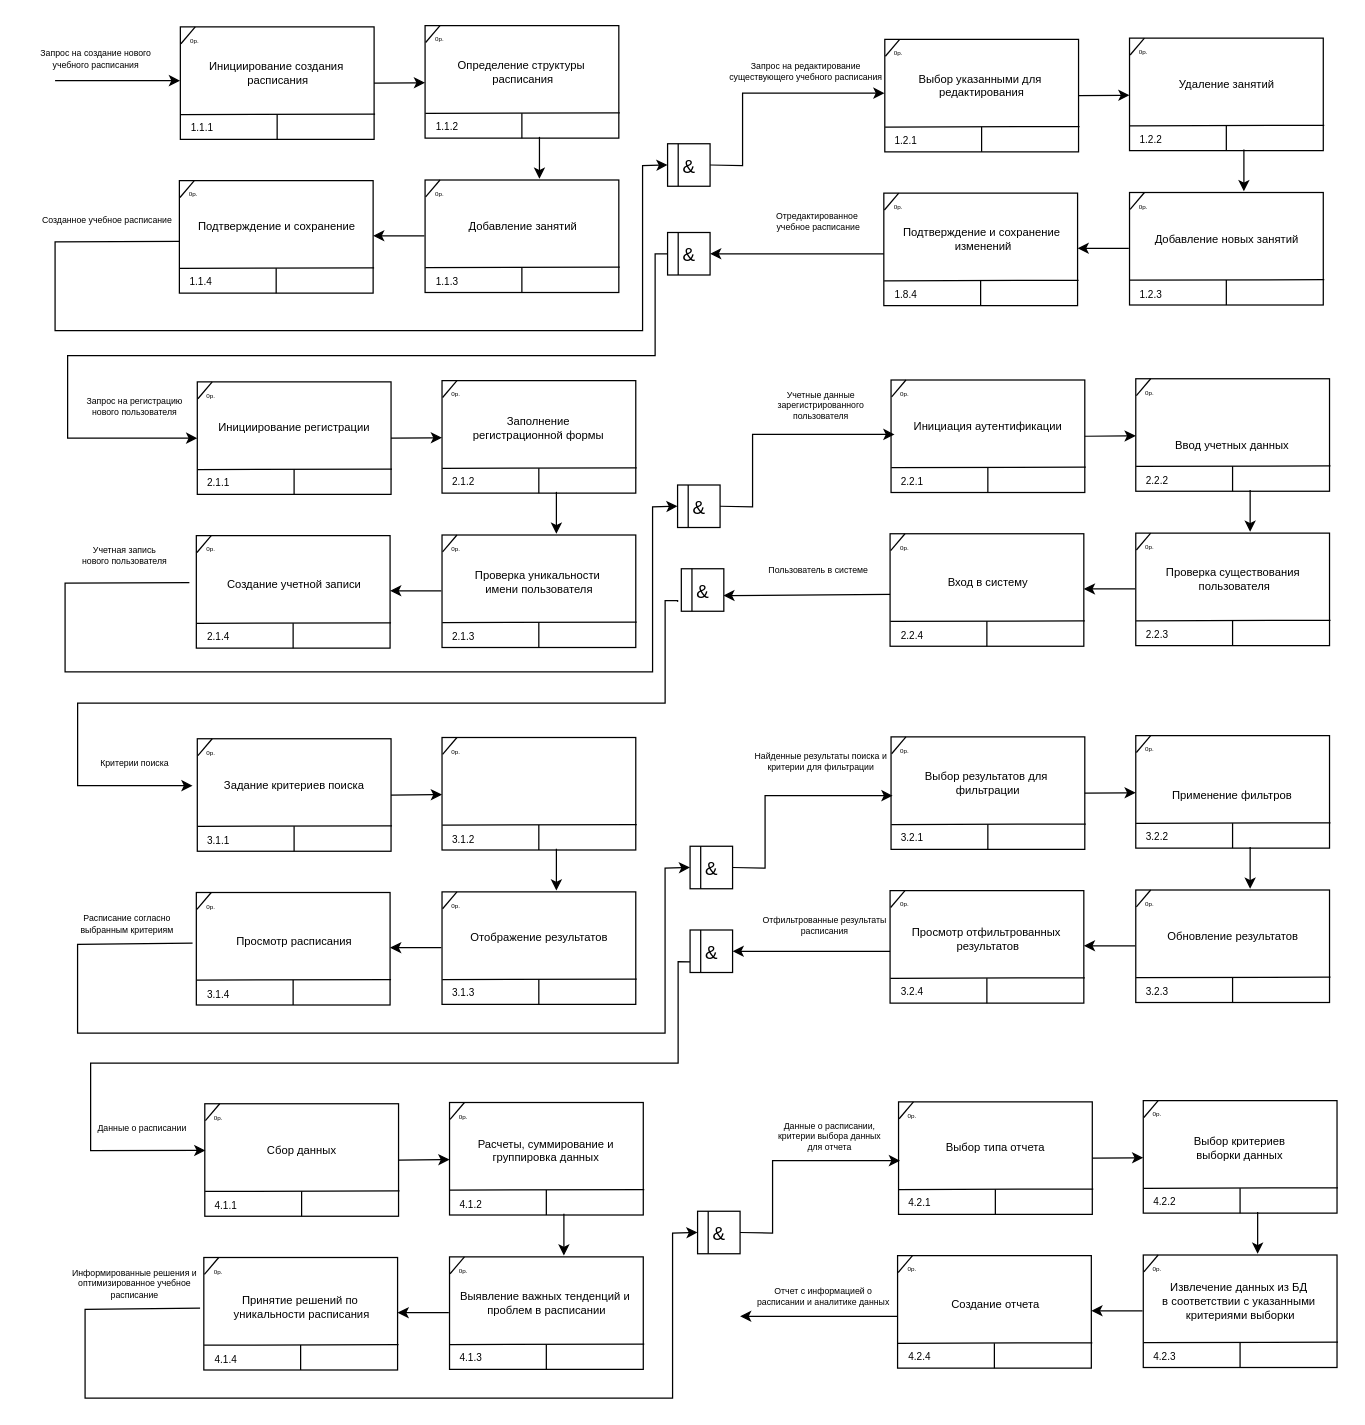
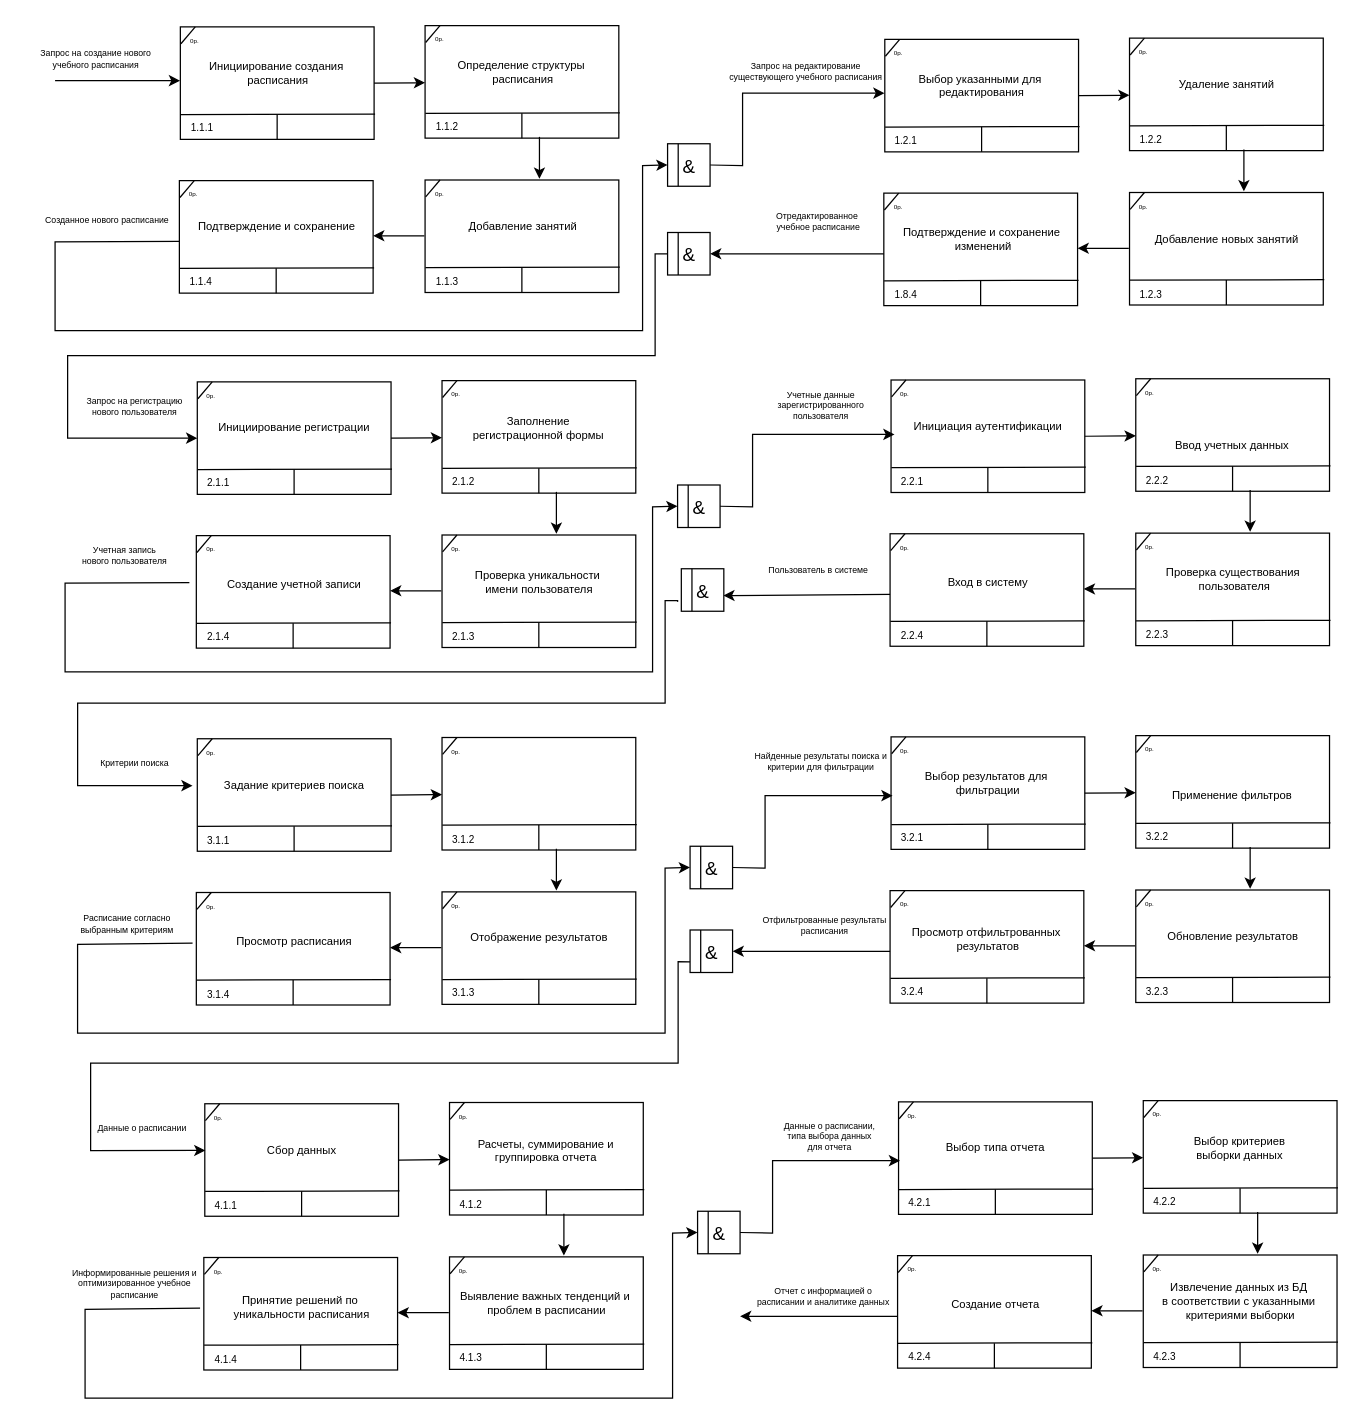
node "Созданное учебное расписание": label "Созданное учебное расписание" -> "Созданное нового расписание"
node "Данные о расписании, критерии выбора данных для отчета": label "Данные о расписании, критерии выбора данных для отчета" -> "Данные о расписании, типа выбора данных для отчета"
node "Расчеты, суммирование и группировка данных": label "Расчеты, суммирование и группировка данных" -> "Расчеты, суммирование и группировка отчета"
